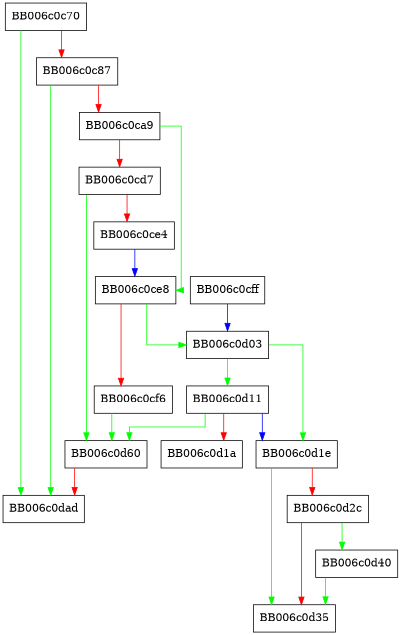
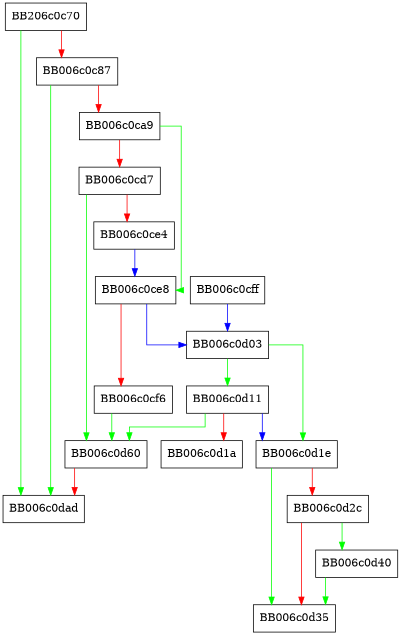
node "BB006c0c70": label "BB006c0c70" -> "BB206c0c70"
edge "BB006c0ce8" -> "BB006c0d03": color green -> blue
